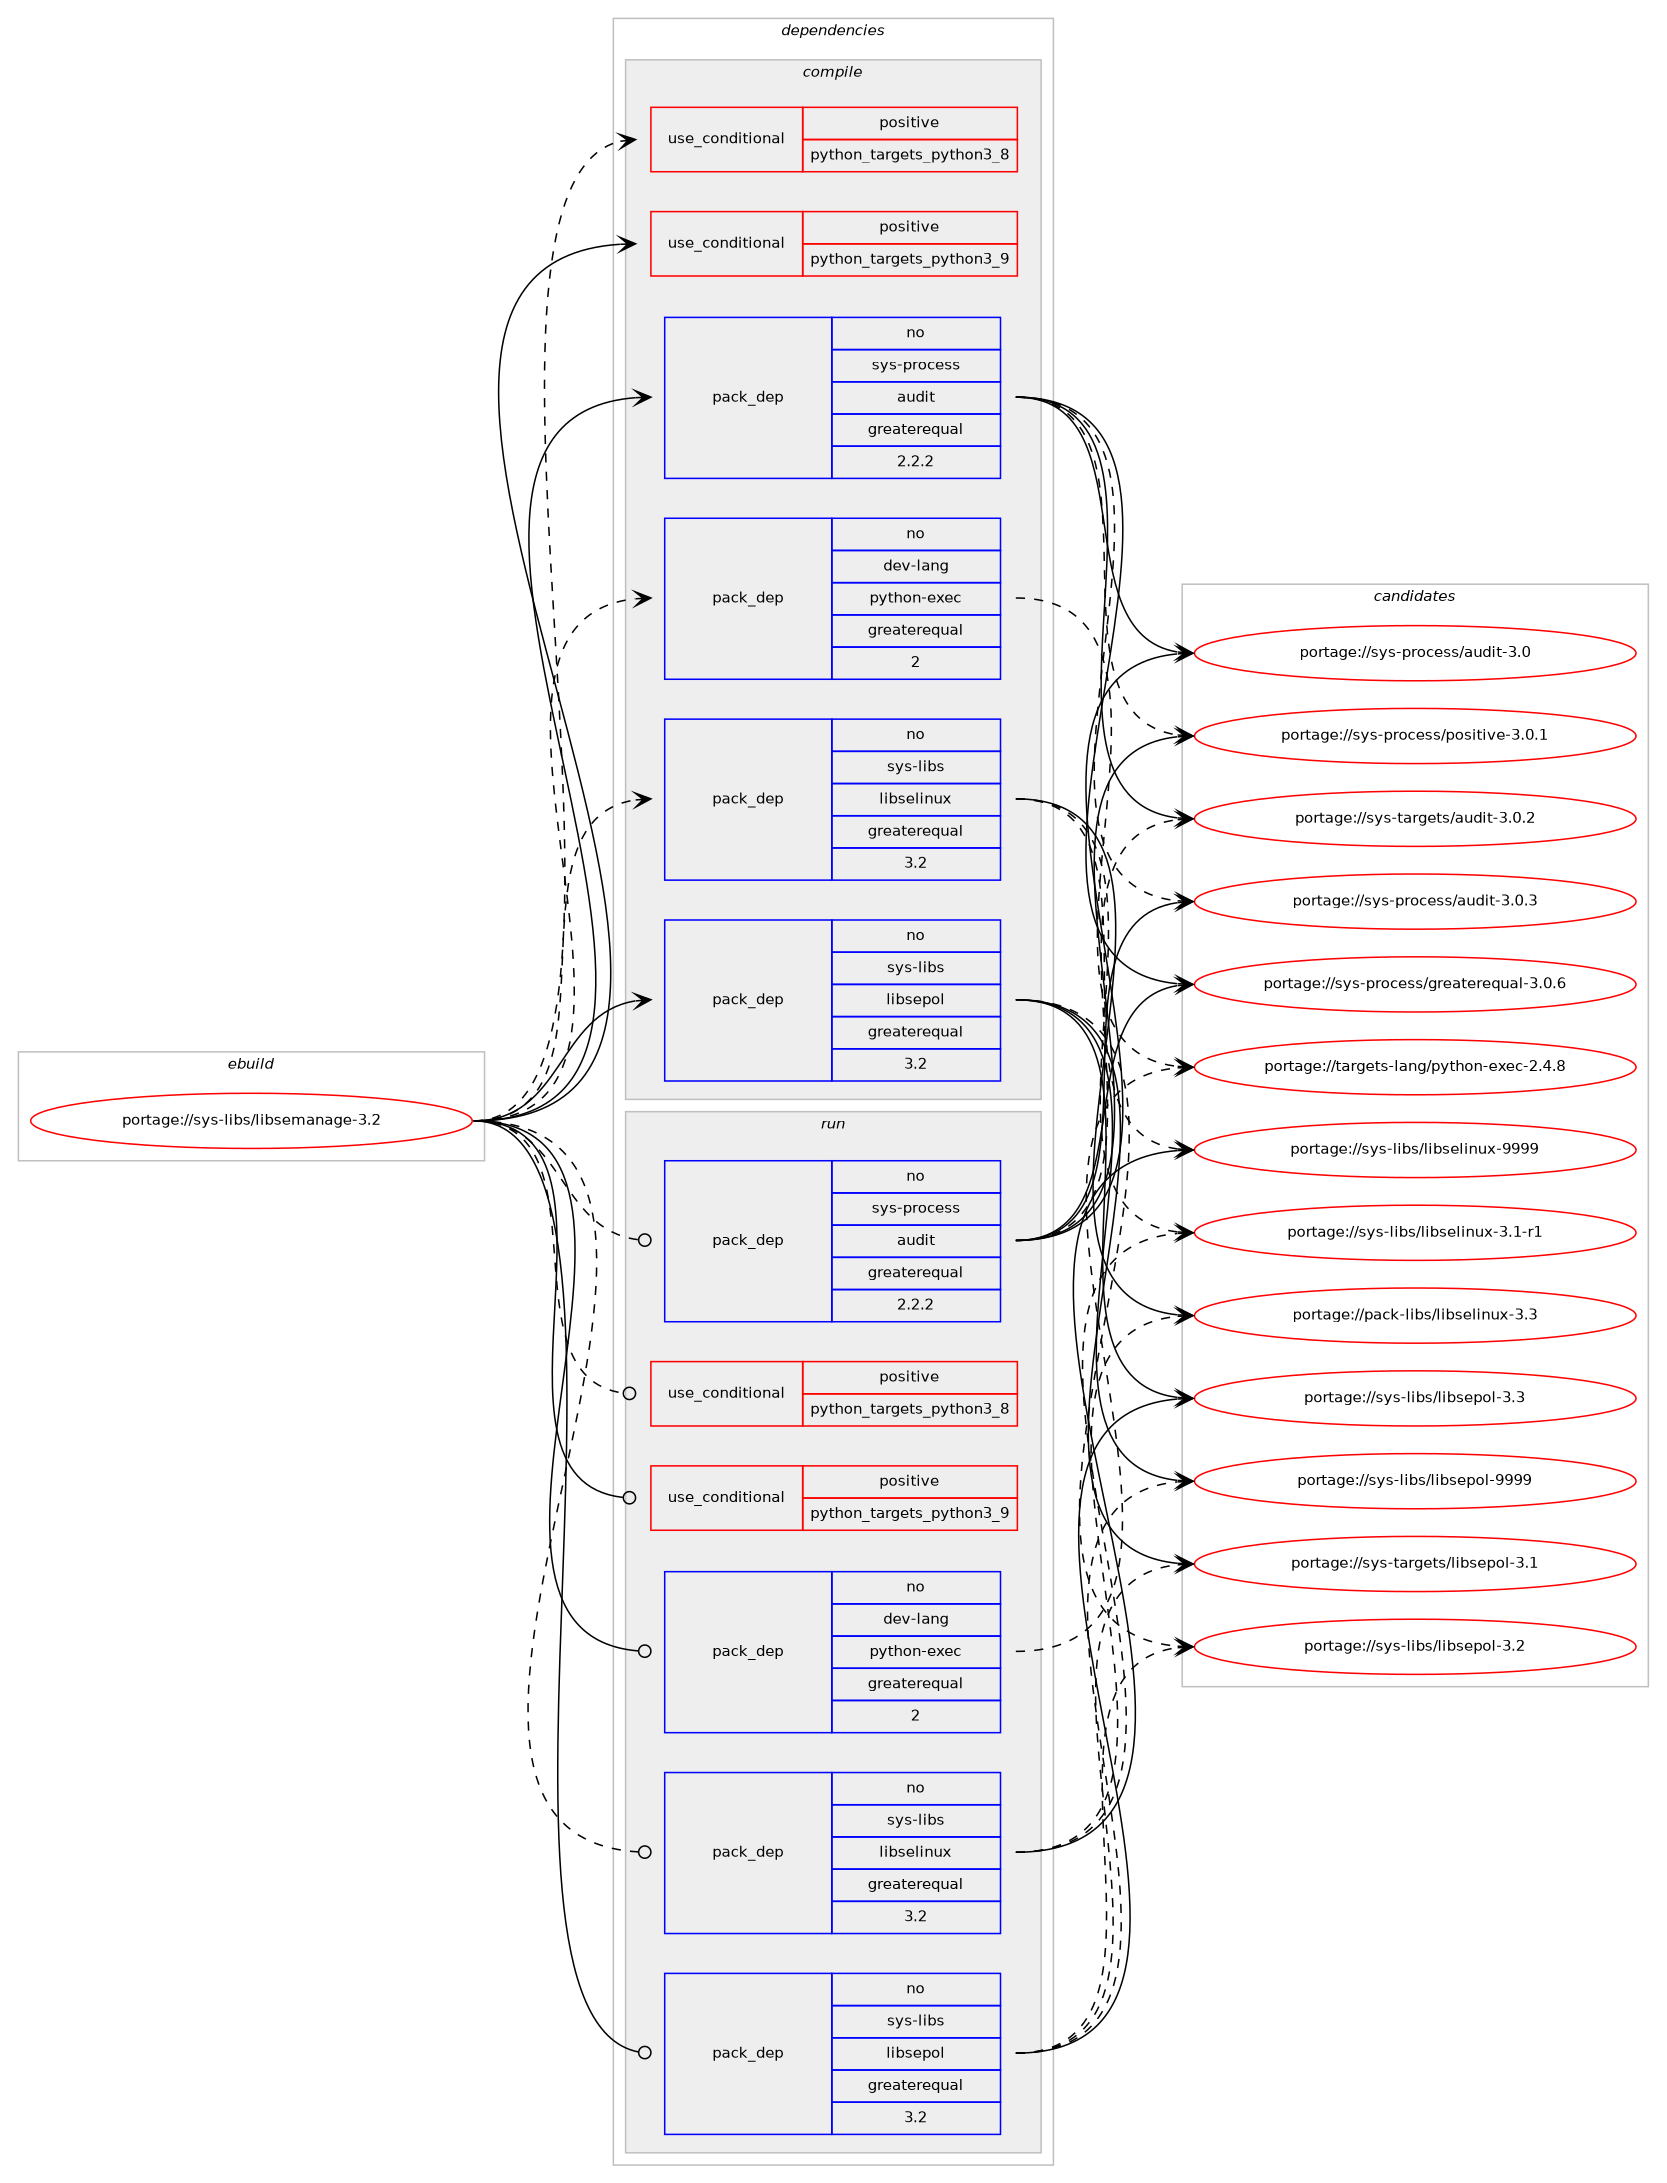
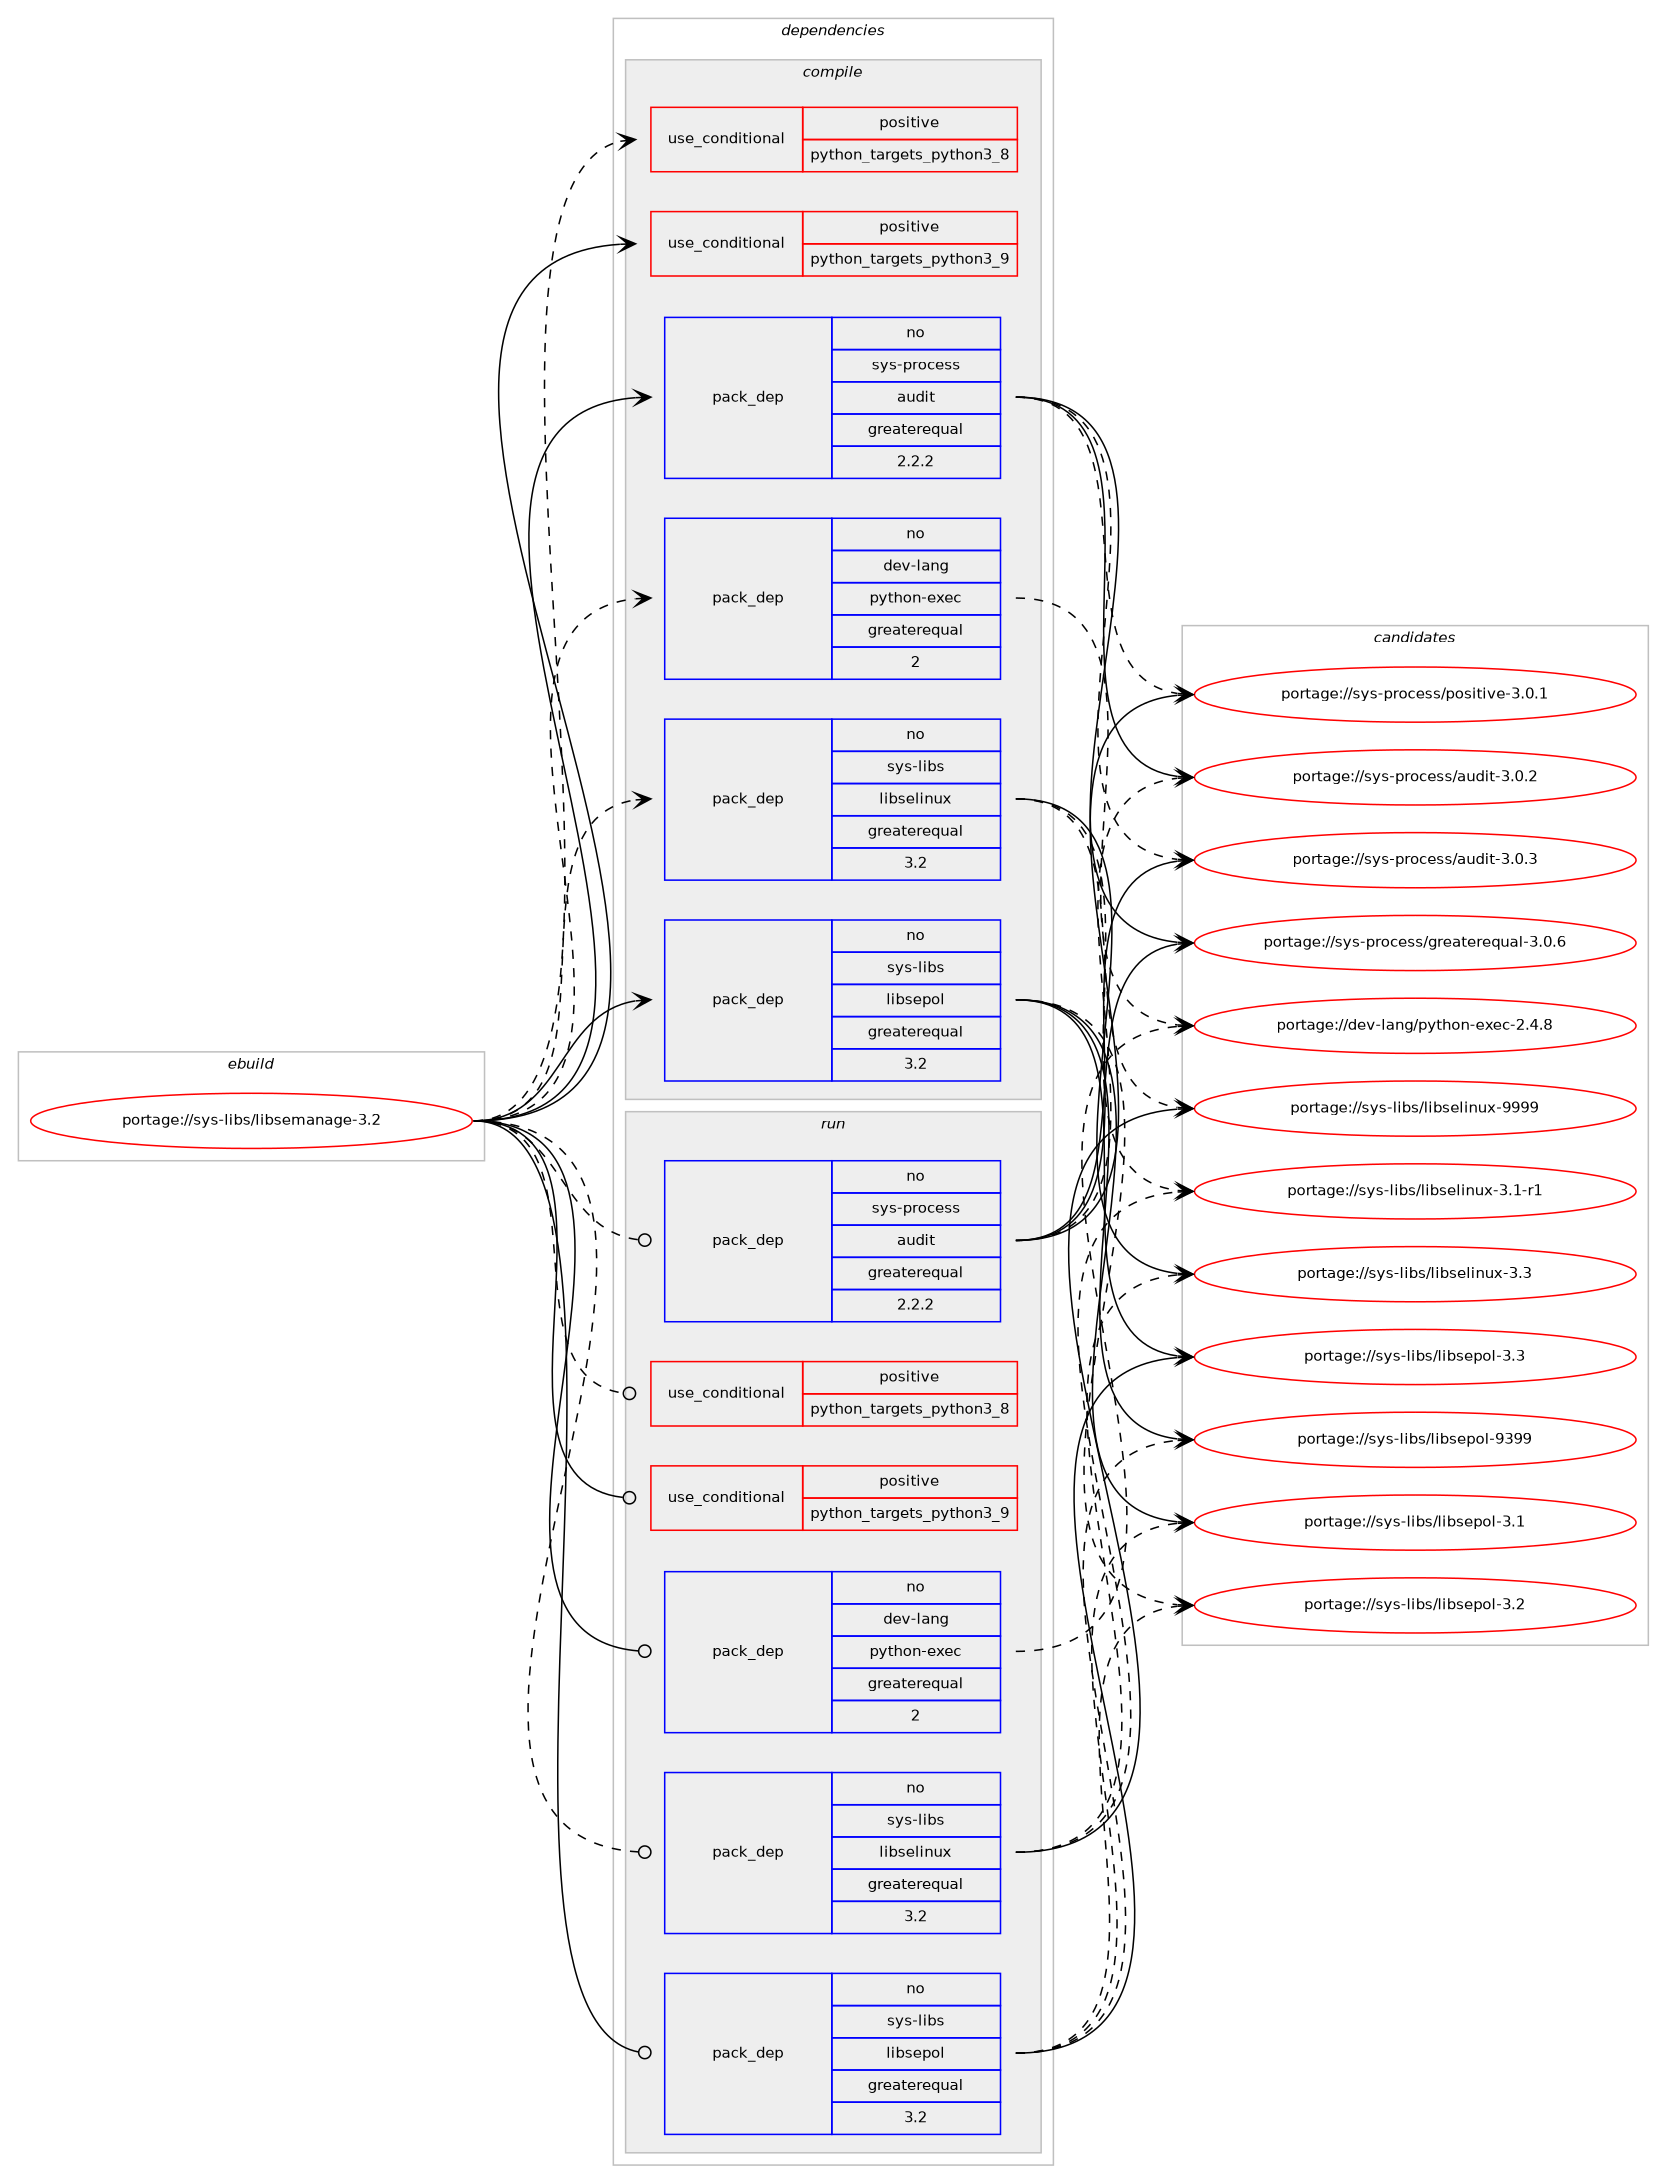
node "portage://sys-process/audit-3.0": removed
node "portage://sys-targets/audit-3.0.2": label "portage://sys-targets/audit-3.0.2" -> "portage://sys-process/audit-3.0.2"
node "portage://targets-lang/python-exec-2.4.8": label "portage://targets-lang/python-exec-2.4.8" -> "portage://dev-lang/python-exec-2.4.8"
node "portage://pack-libs/libselinux-3.3": label "portage://pack-libs/libselinux-3.3" -> "portage://sys-libs/libselinux-3.3"
node "portage://sys-libs/libsepol-9999": label "portage://sys-libs/libsepol-9999" -> "portage://sys-libs/libsepol-9399"
node "portage://sys-targets/libsepol-3.1": label "portage://sys-targets/libsepol-3.1" -> "portage://sys-libs/libsepol-3.1"
